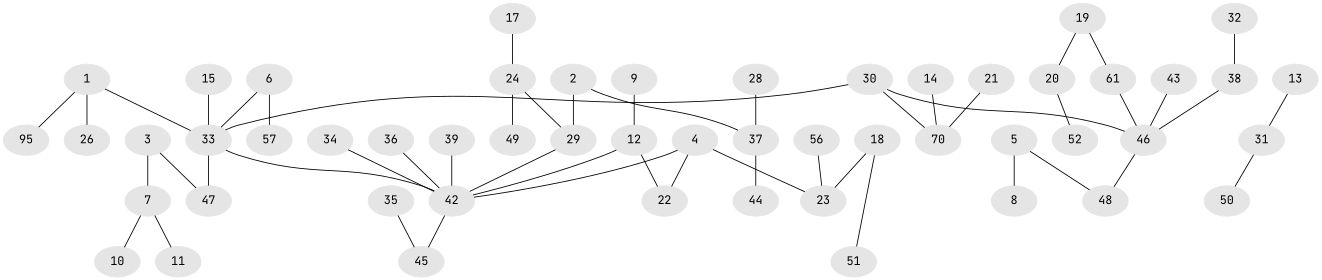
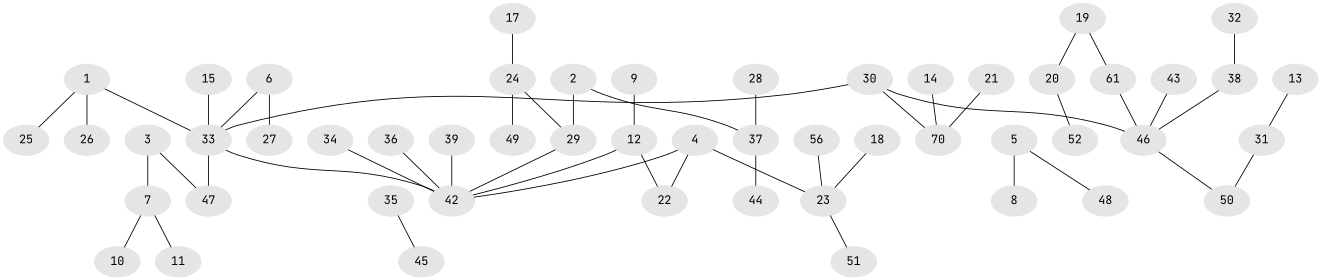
node "95": label "95" -> "25"
node "57": label "57" -> "27"
edge "46" -- "48": now "46" -- "50"
edge "18" -- "51": now "23" -- "51"
edge "42" -- "45": removed
